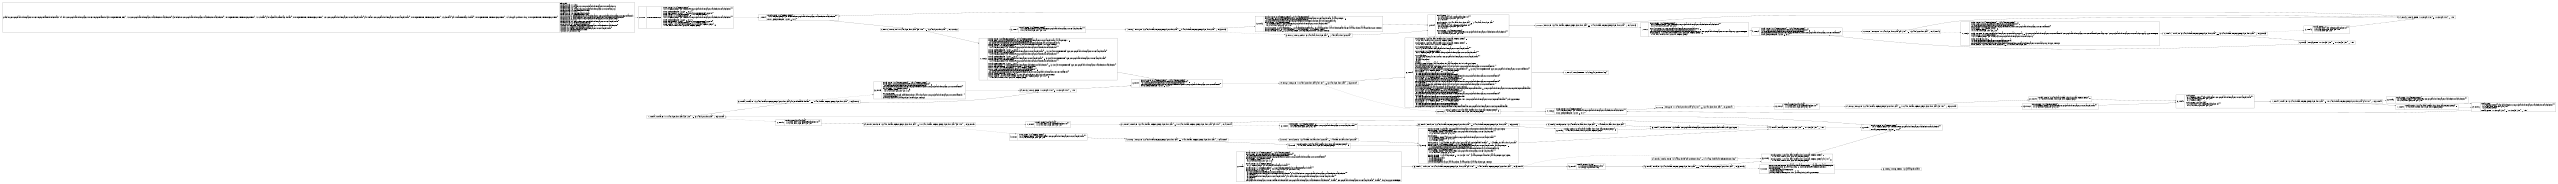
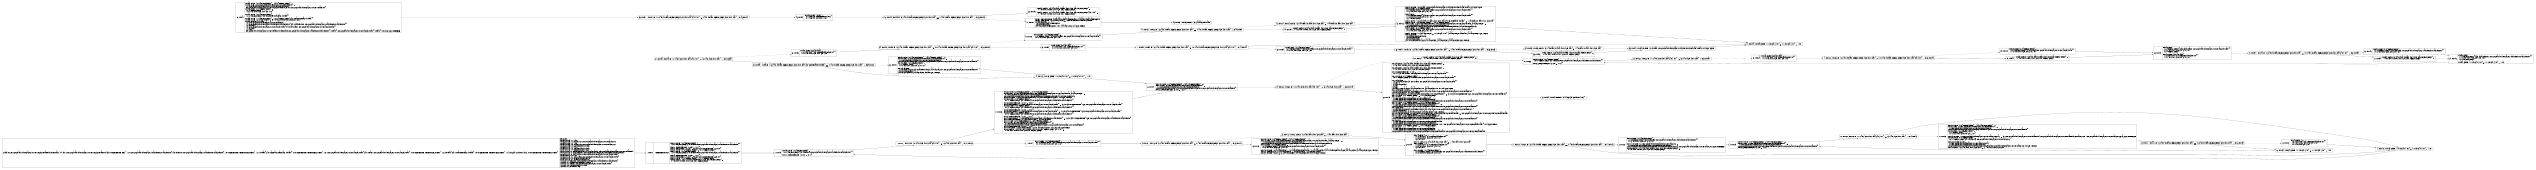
node "36: 0x00b7": removed
node "43: 0x00c5": text "(r3 I:java.util.Throwable)" -> "(r3 I:java.util.IdentityHashMap)"
node "34: 0x00b3": removed
